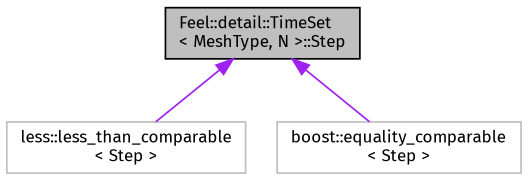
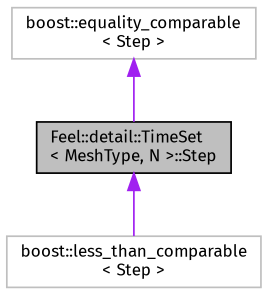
edge "boost::equality_comparable < Step >" -> "Feel::detail::TimeSet < MeshType, N >::Step": reversed
node "less::less_than_comparable < Step >": label "less::less_than_comparable < Step >" -> "boost::less_than_comparable < Step >"
